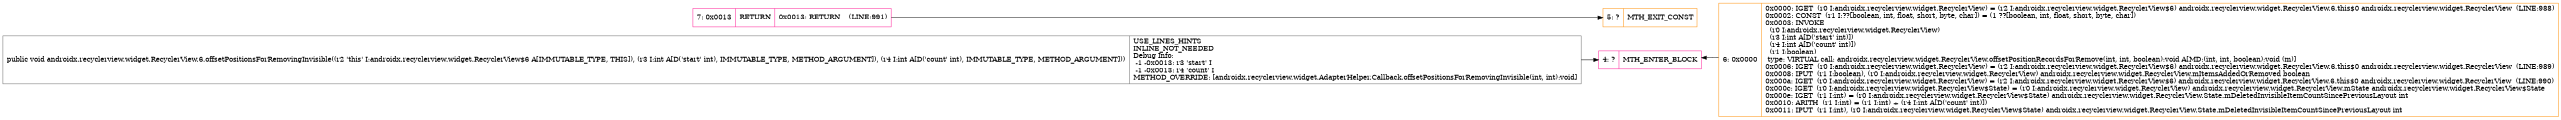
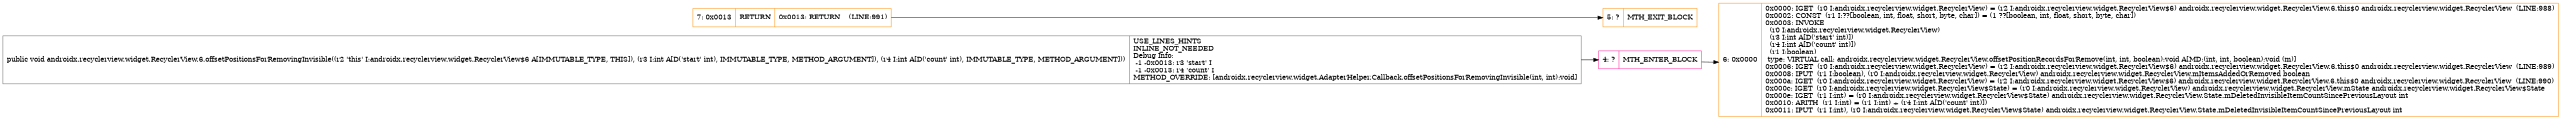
node "5: ?": text "MTH_EXIT_CONST" -> "MTH_EXIT_BLOCK"
node "7: 0x0013": color deeppink -> darkorange
edge "6: 0x0000" -> "4: ?": reversed
